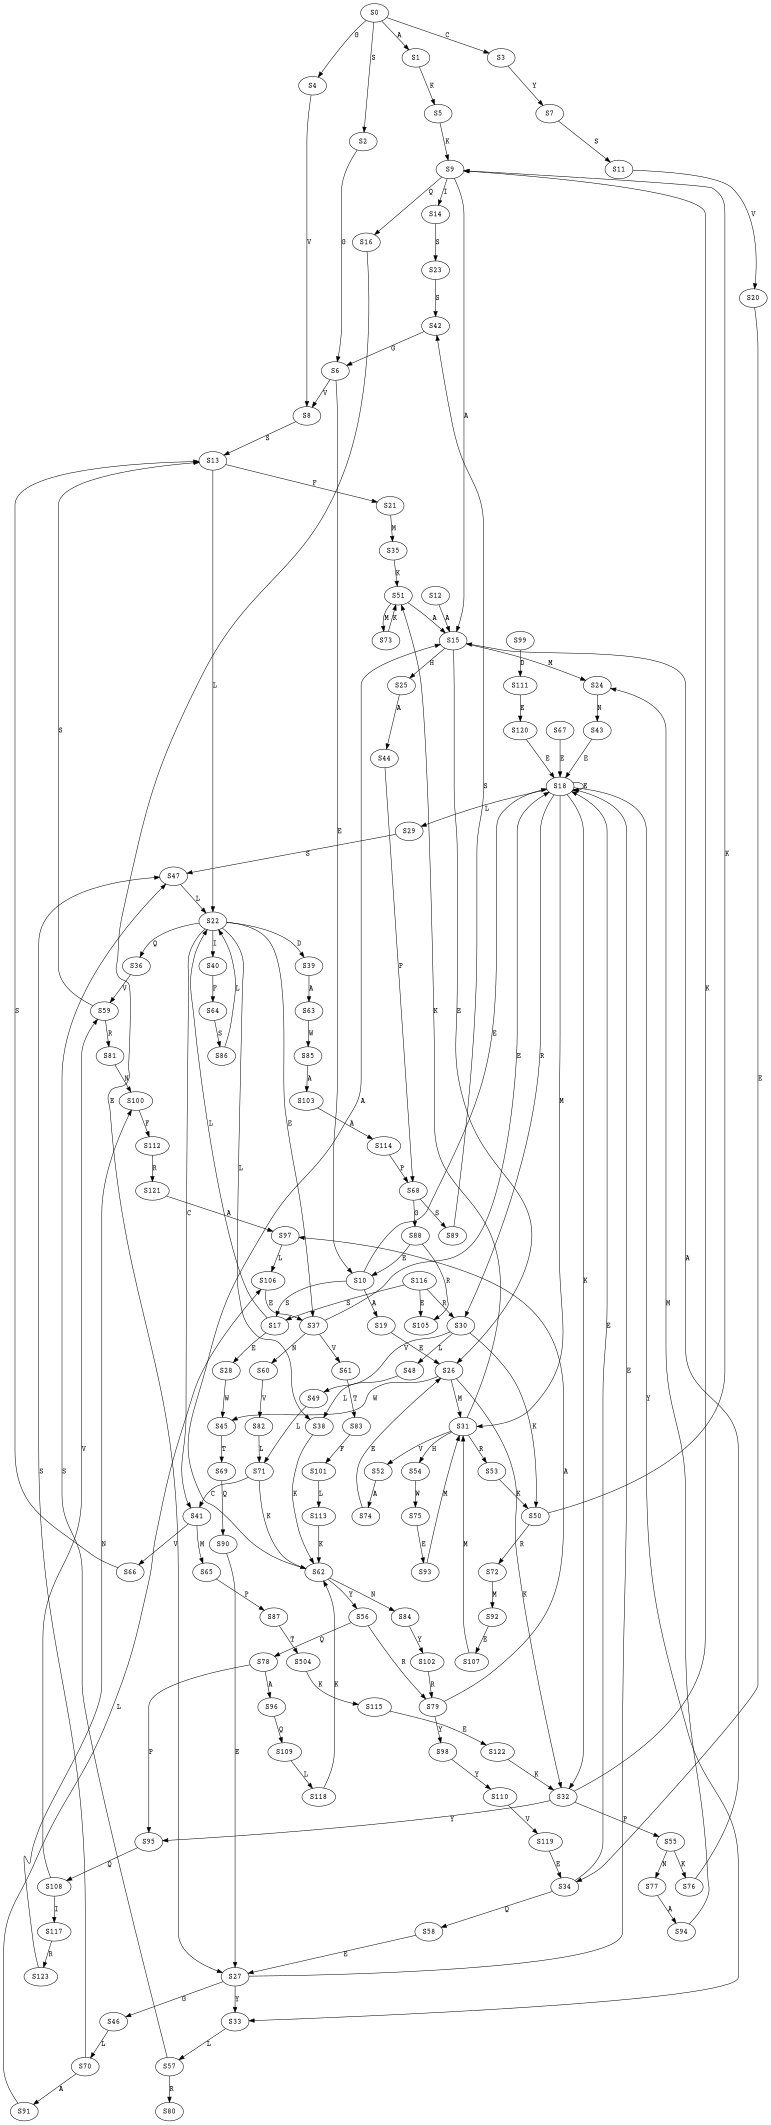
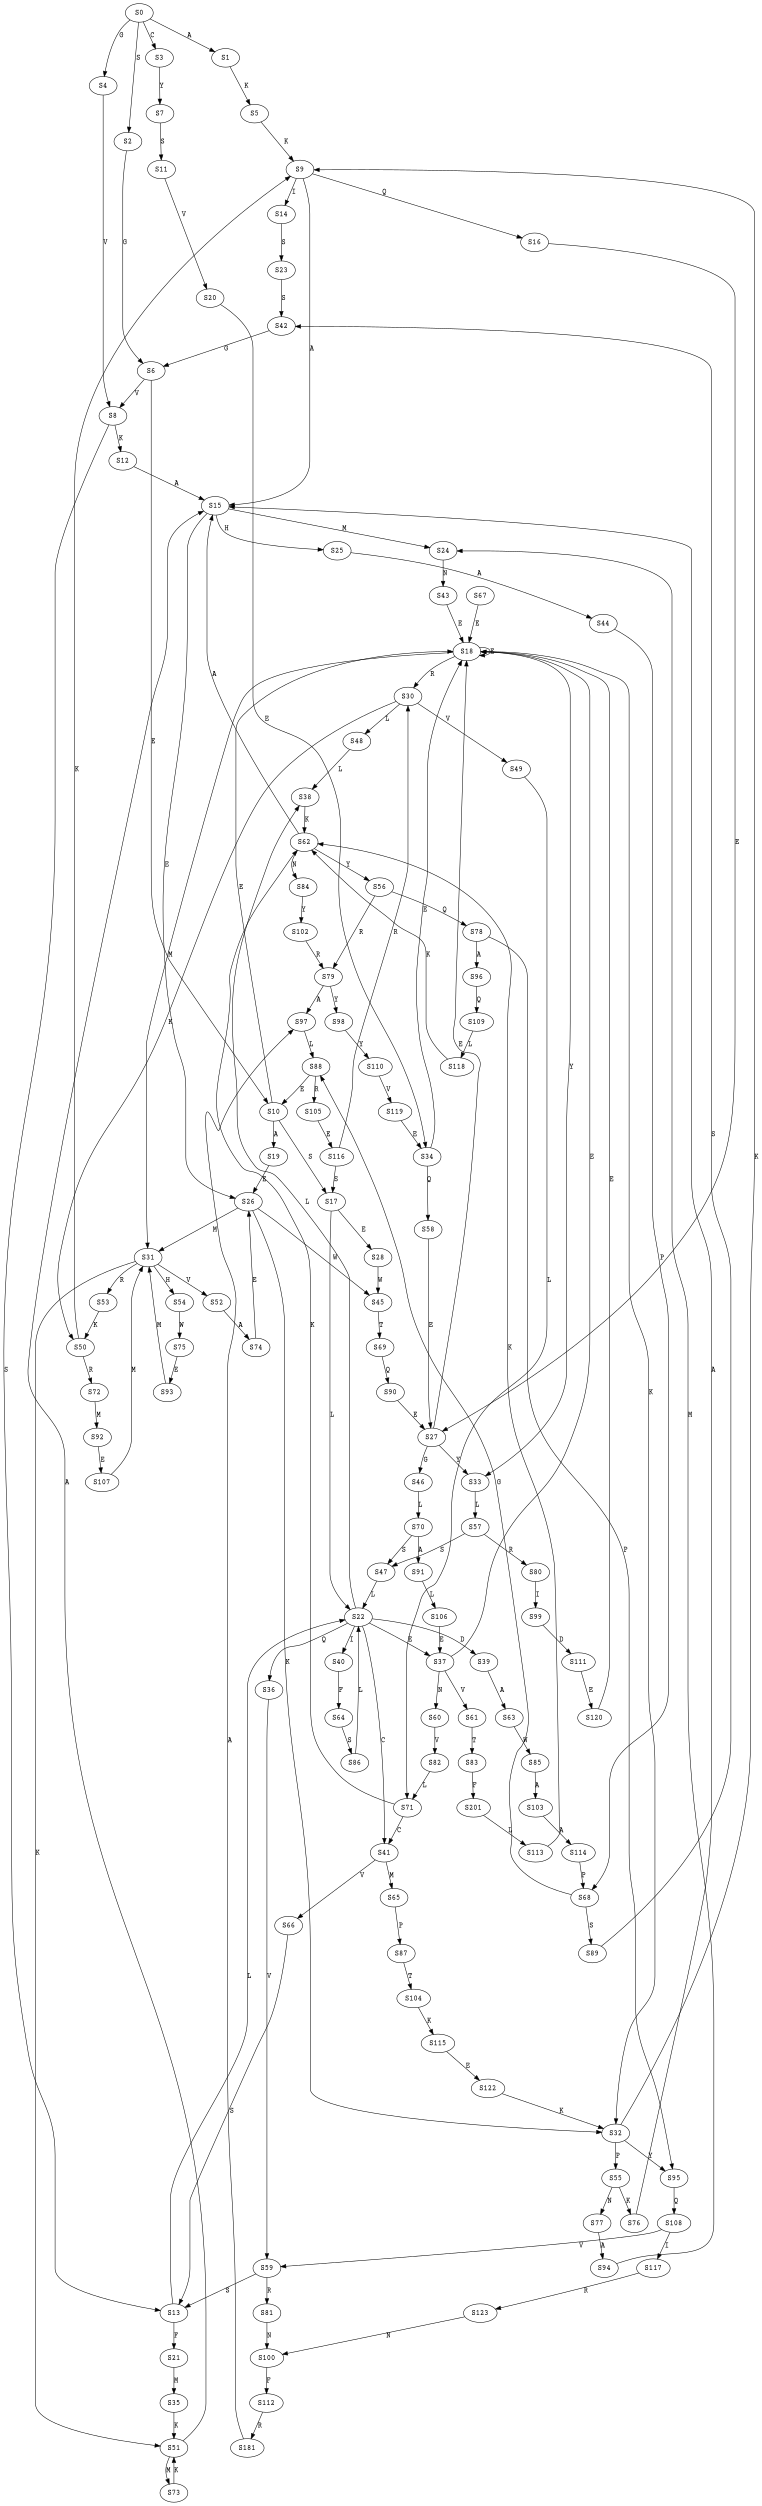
edge "S8" -> "S12": added, label "K"
node "S29": removed
node "S121": label "S121" -> "S181"
edge "S97" -> "S106": now "S97" -> "S88"
edge "S116" -> "S105": reversed
node "S101": label "S101" -> "S201"
edge "S80" -> "S99": added, label "I"
node "S504": label "S504" -> "S104"
